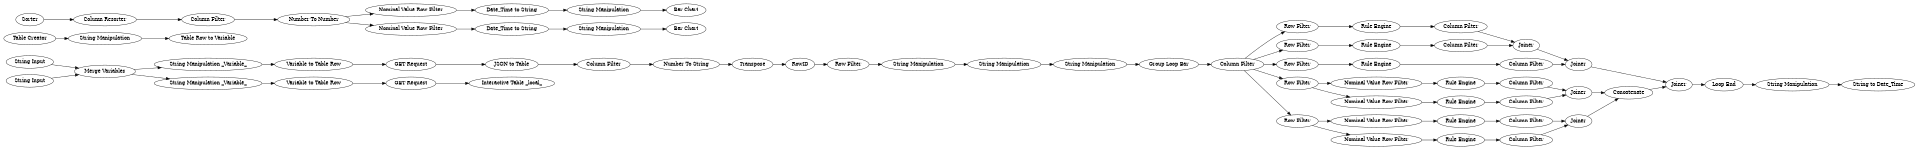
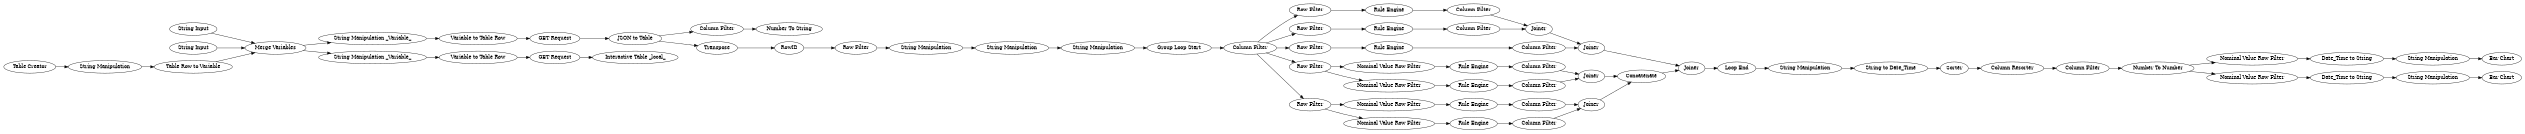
edge "Table Row to Variable" -> "Merge Variables": added
edge "Number To String" -> "Transpose": now "JSON to Table" -> "Transpose"
node "Group Loop Bar": label "Group Loop Bar" -> "Group Loop Start"
edge "String to Date_Time" -> "Sorter": added
